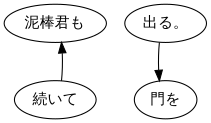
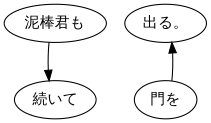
edge "出る。" -> "門を": reversed
edge "続いて" -> "泥棒君も": reversed
